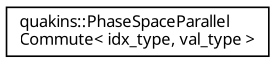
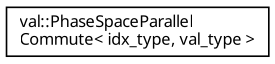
node "quakins::PhaseSpaceParallel Commute< idx_type, val_type >": label "quakins::PhaseSpaceParallel Commute< idx_type, val_type >" -> "val::PhaseSpaceParallel Commute< idx_type, val_type >"
